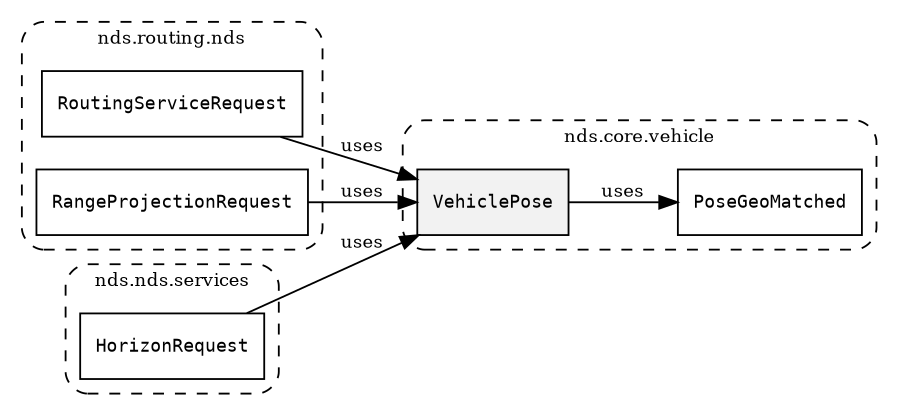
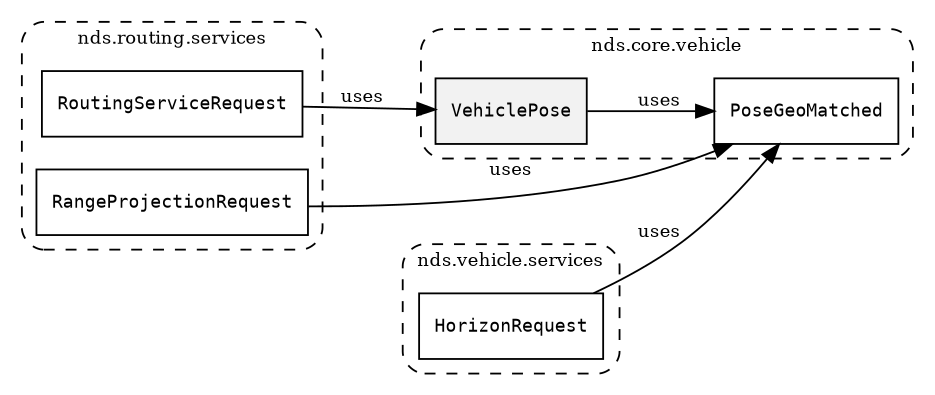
cluster "nds.routing.nds": label "nds.routing.nds" -> "nds.routing.services"
edge "RangeProjectionRequest" -> "VehiclePose": now "RangeProjectionRequest" -> "PoseGeoMatched"
edge "HorizonRequest" -> "VehiclePose": now "HorizonRequest" -> "PoseGeoMatched"
cluster "nds.nds.services": label "nds.nds.services" -> "nds.vehicle.services"
